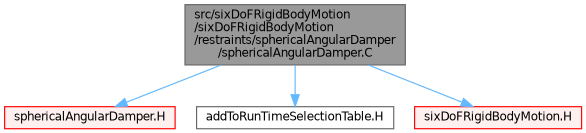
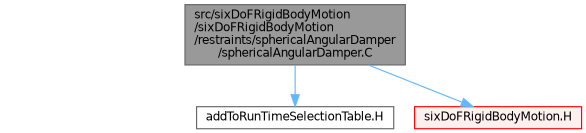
node "sphericalAngularDamper.H": removed
